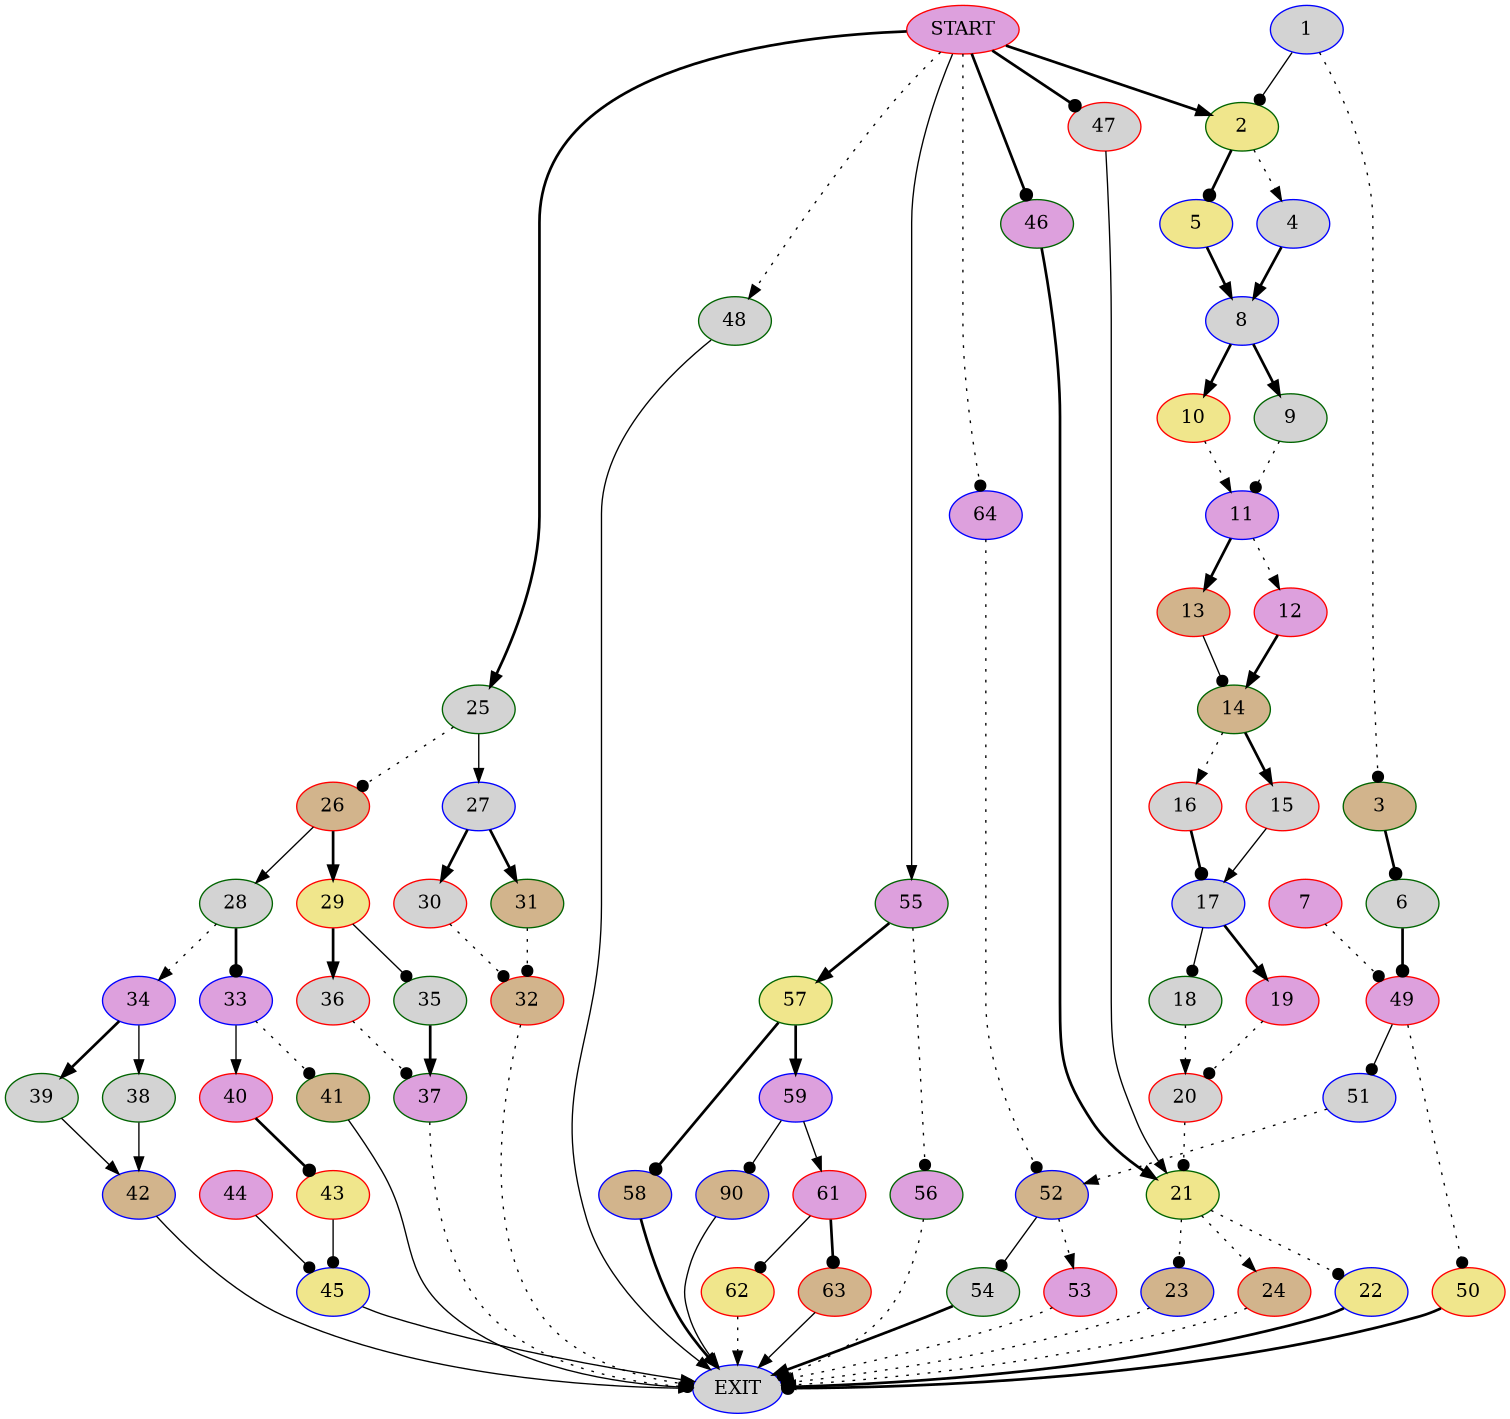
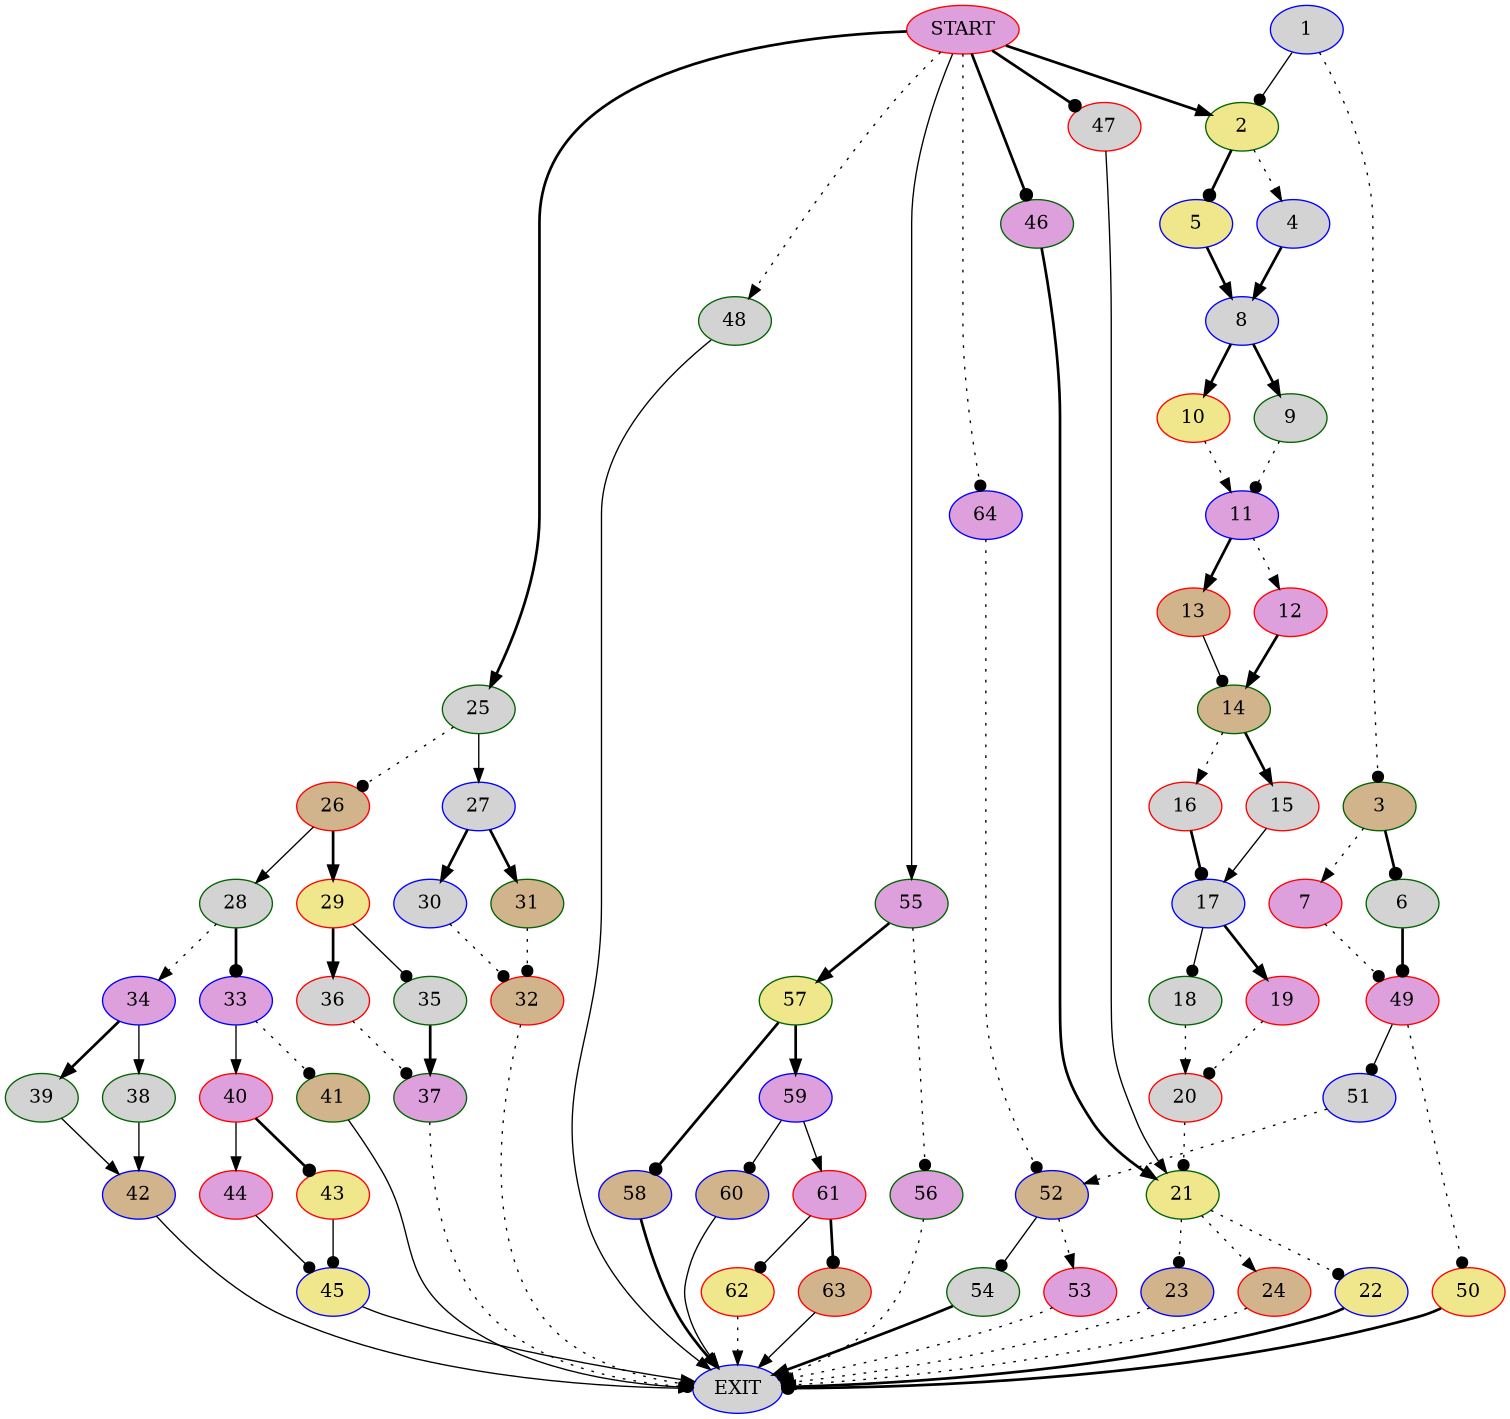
edge "3" -> "7": added
node "30": color red -> blue
edge "40" -> "44": added
node "90": label "90" -> "60"
